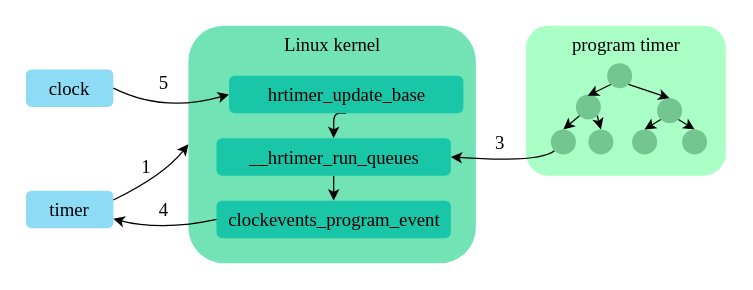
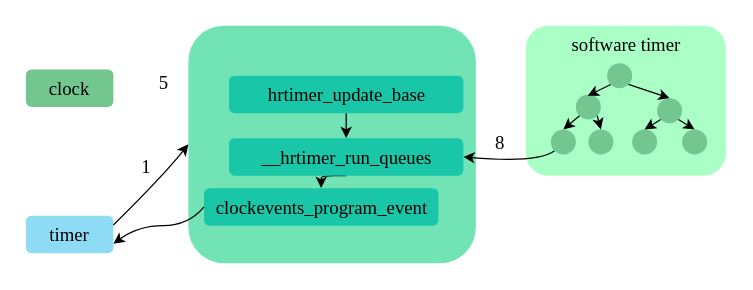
node "Linux kernel": removed
node "program timer": label "program timer" -> "software timer"
node "clock": fillcolor #8edbf6 -> #73c690
edge "clock" -> "hrtimer_update_base": removed
node "3": label "3" -> "8"
node "__hrtimer_run_queues": moved (333, 157) -> (346, 157)
node "timer": moved (69, 209) -> (69, 234)
node "4": removed
node "clockevents_program_event": moved (333, 219) -> (321, 207)
